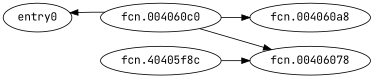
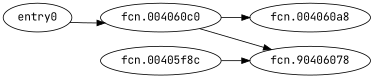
edge "fcn.004060c0" -> "entry0": reversed
node "fcn.40405f8c": label "fcn.40405f8c" -> "fcn.00405f8c"
node "fcn.00406078": label "fcn.00406078" -> "fcn.90406078"
